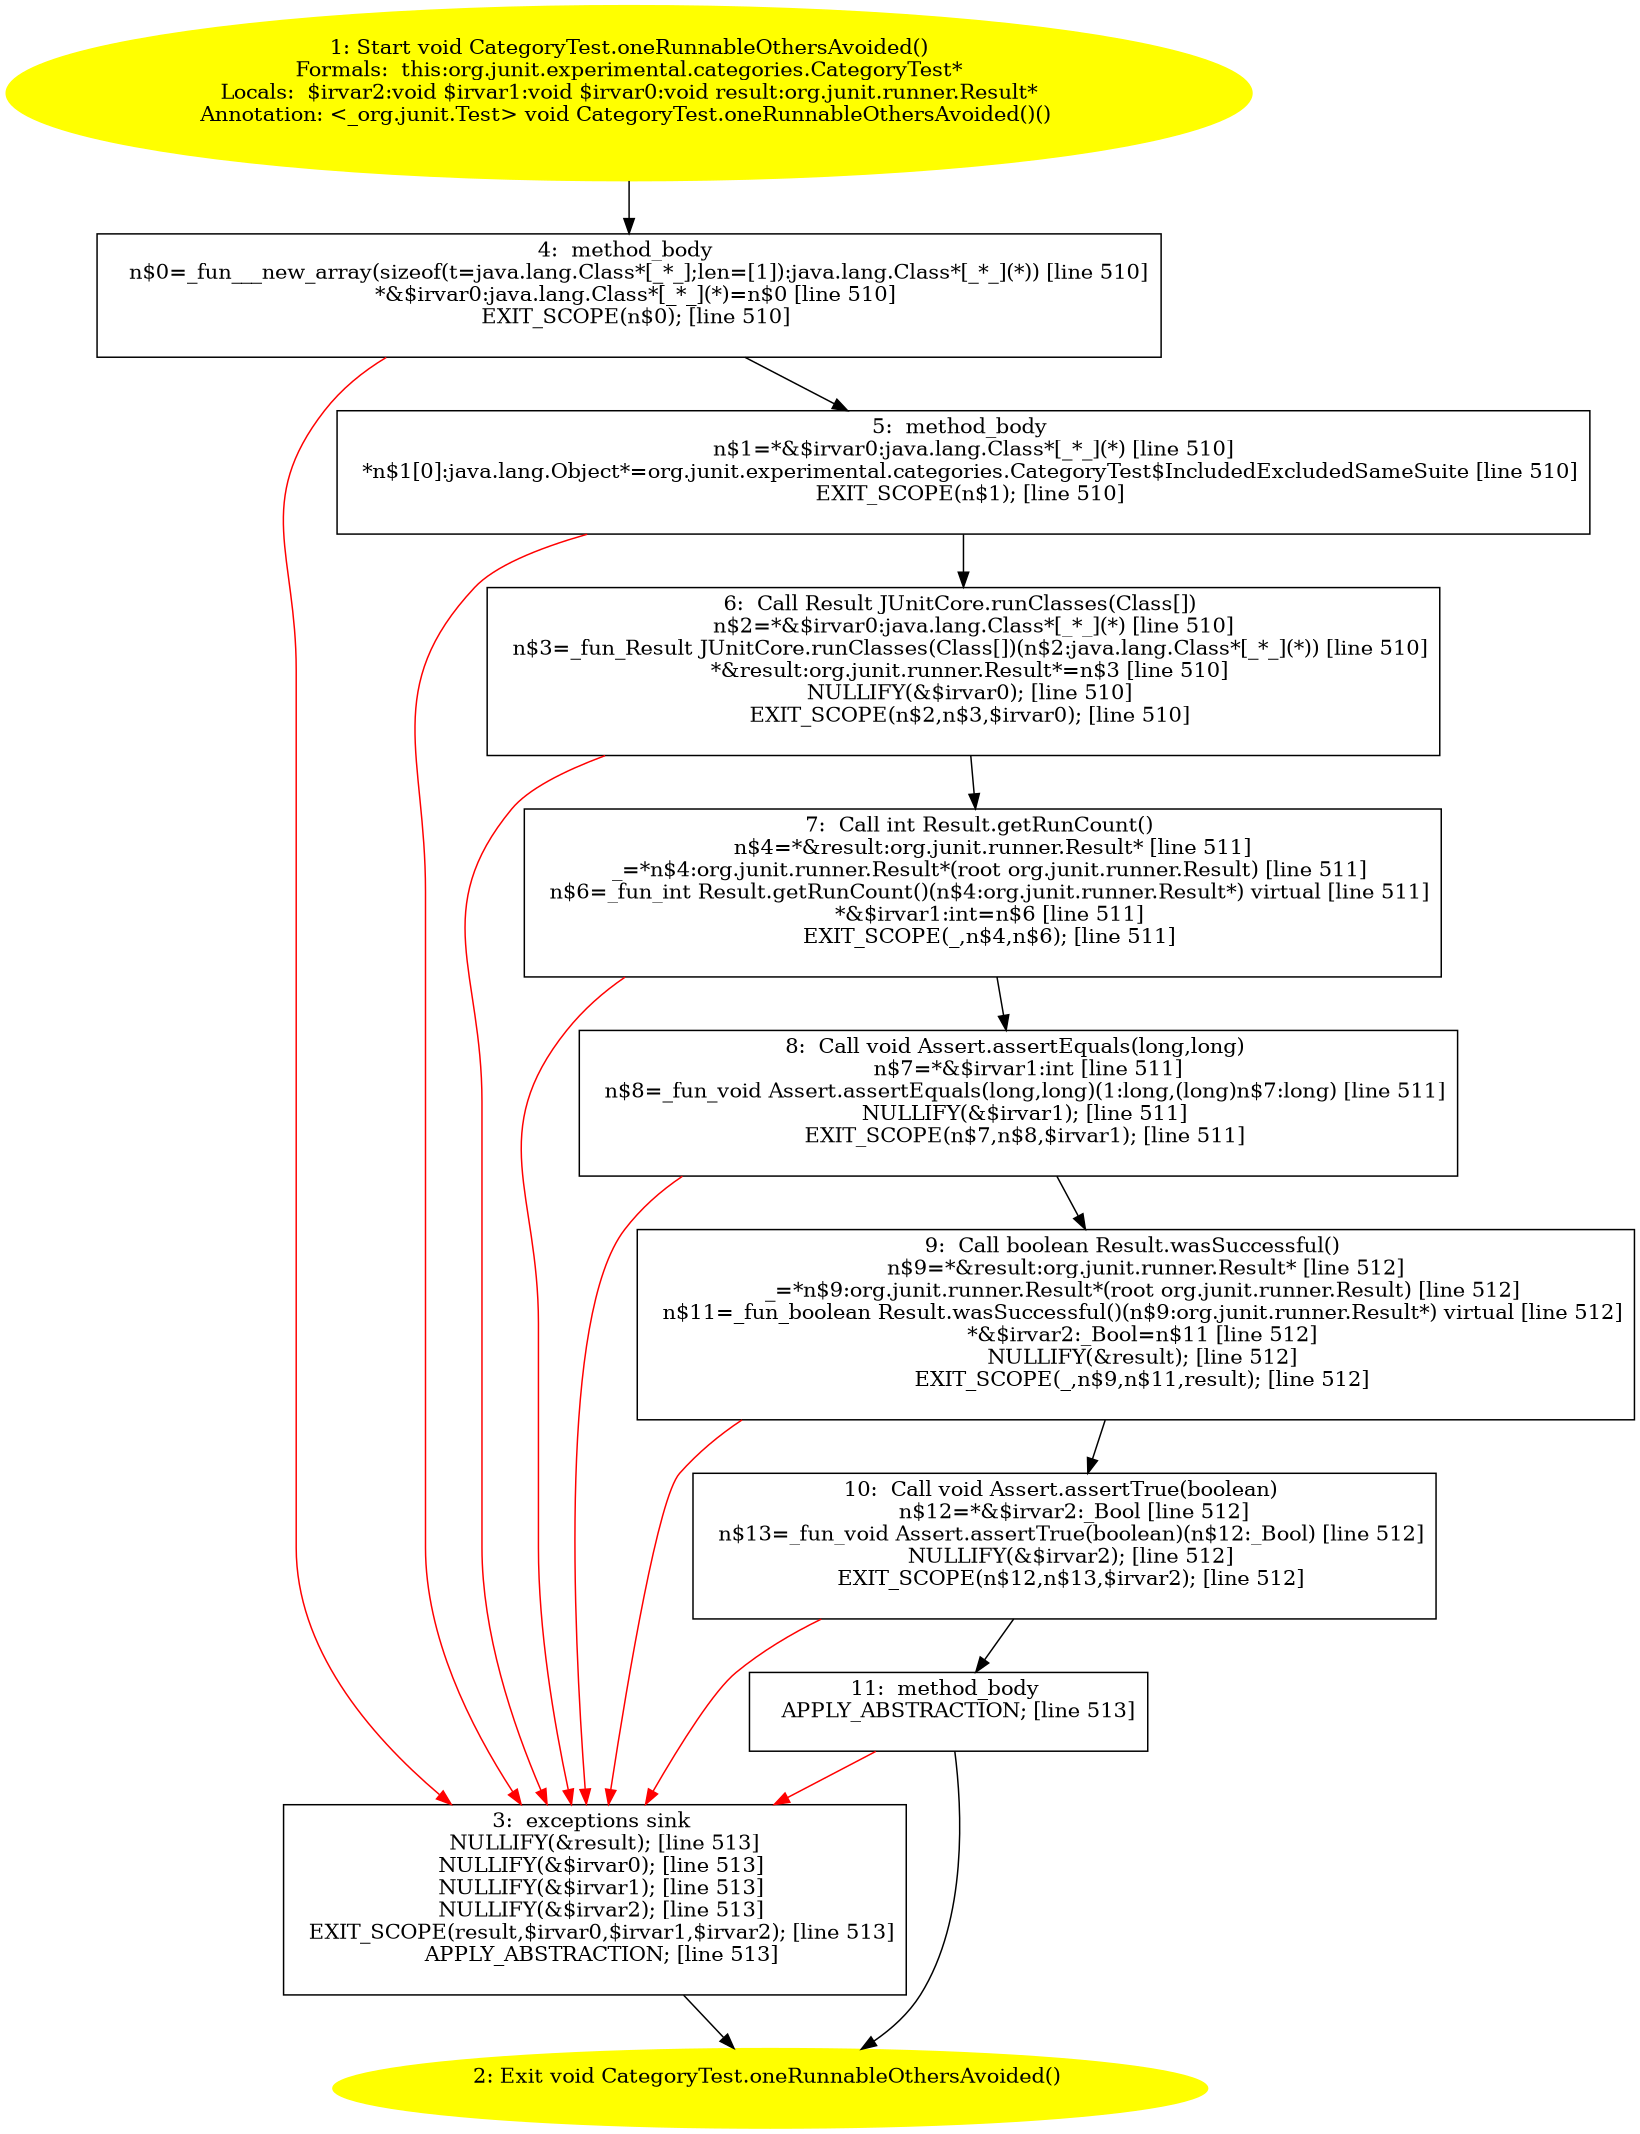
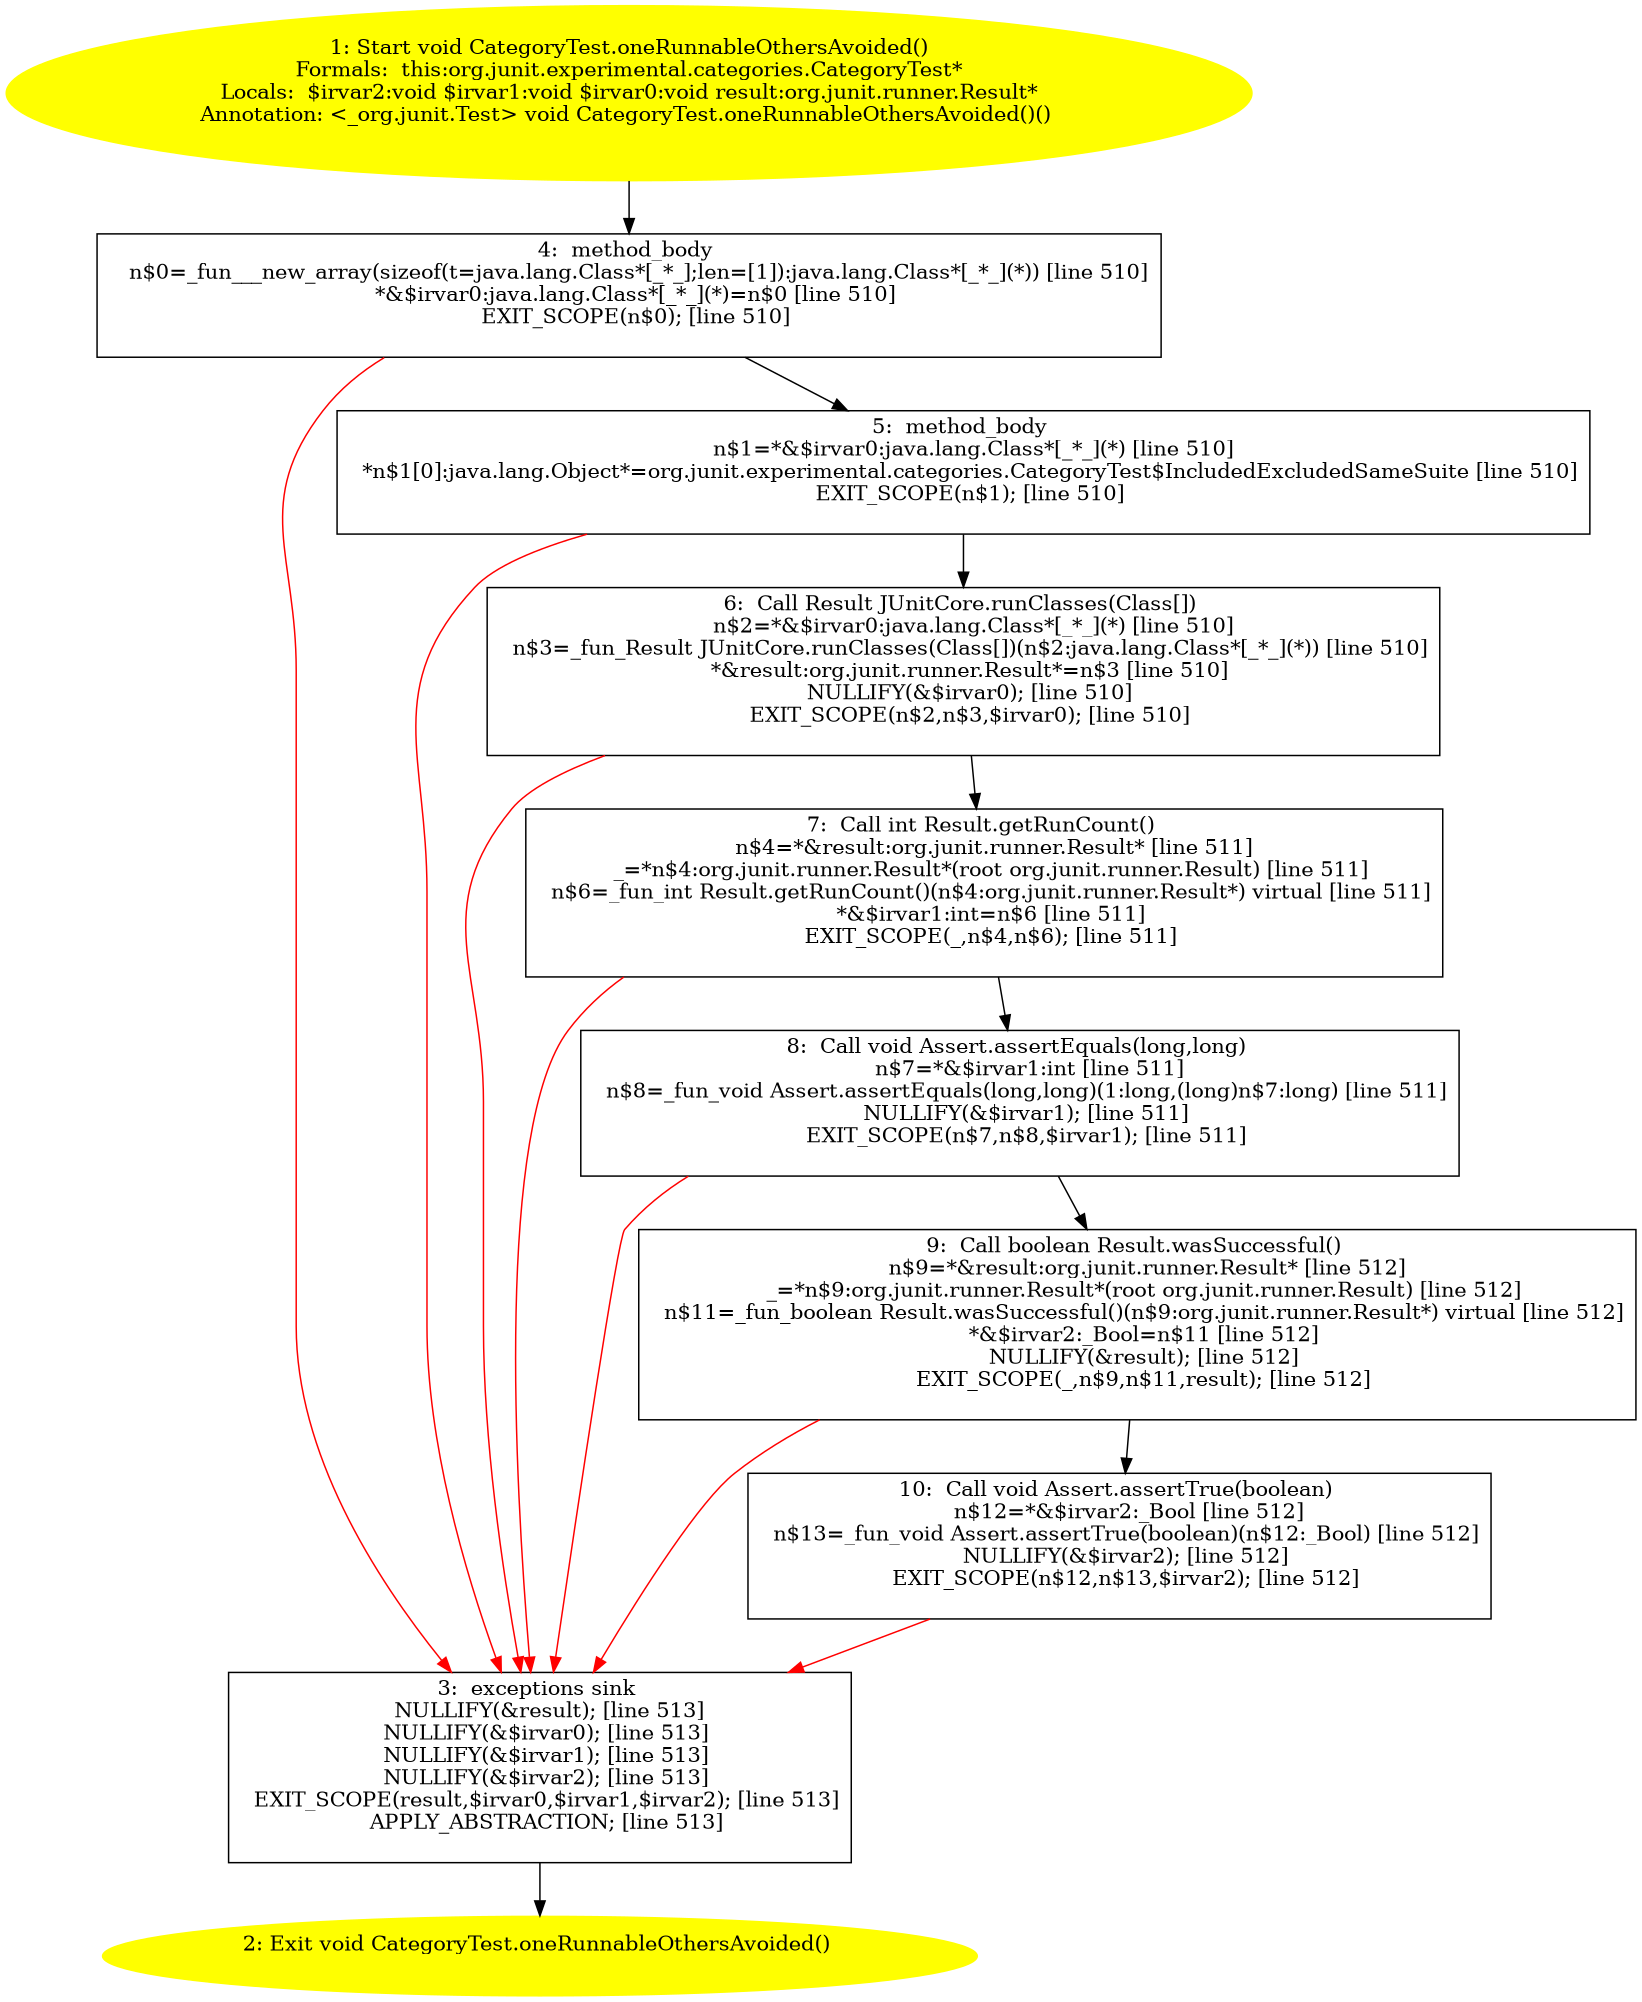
node "11:  method_body APPLY_ABSTRACTION; [line 513]": removed
